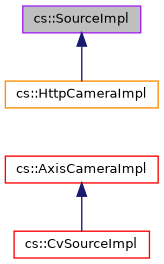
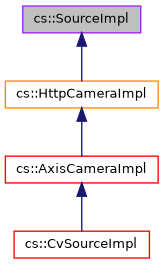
edge "cs::AxisCameraImpl" -> "cs::HttpCameraImpl": added
